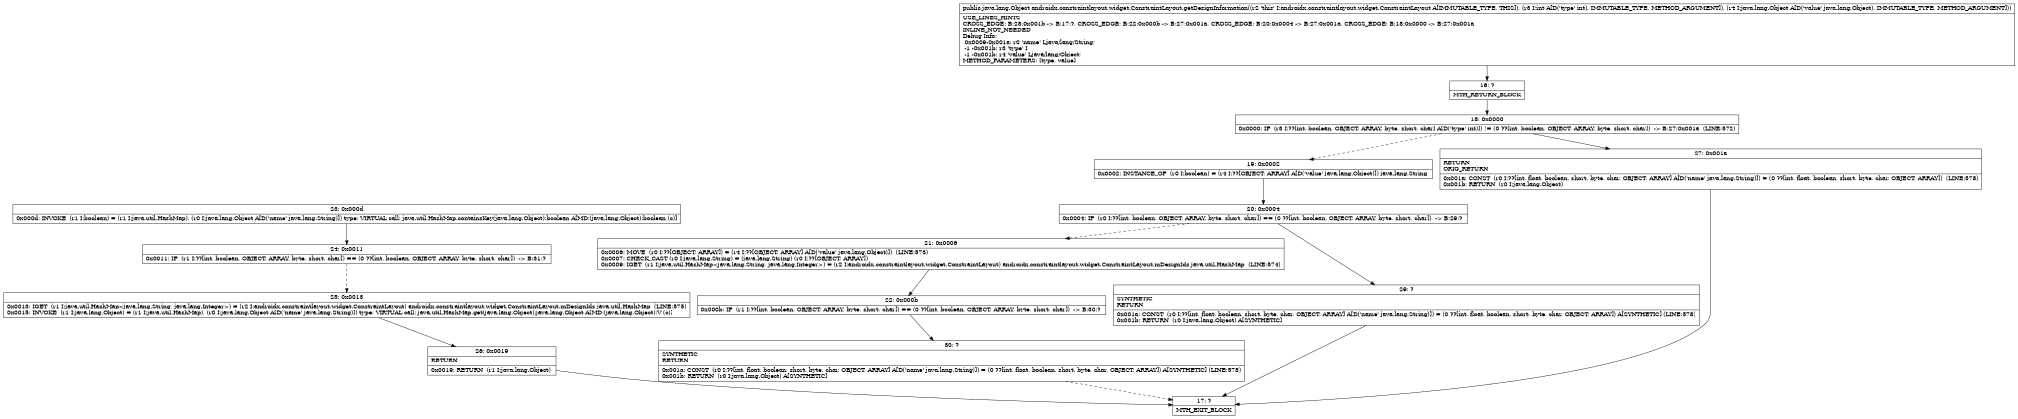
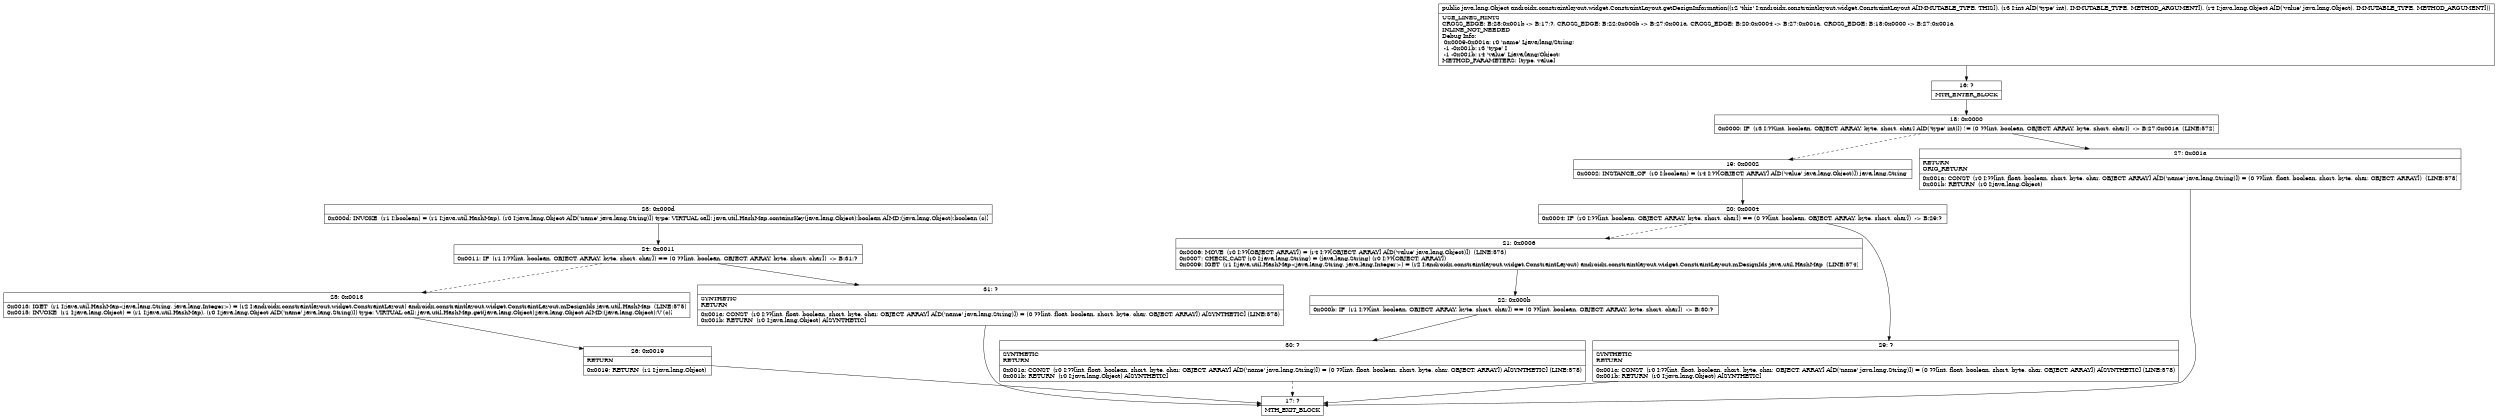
node "16: ?": text "MTH_RETURN_BLOCK" -> "MTH_ENTER_BLOCK"
node "31: ?": added
